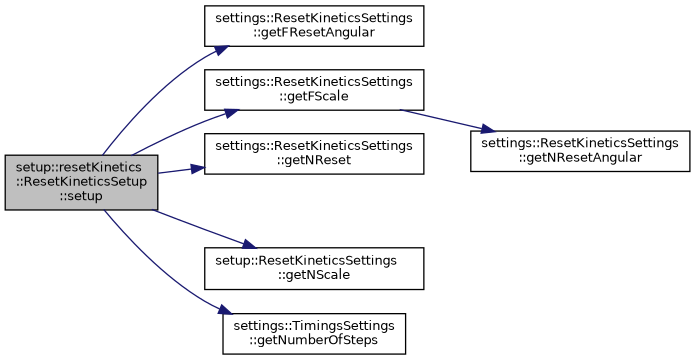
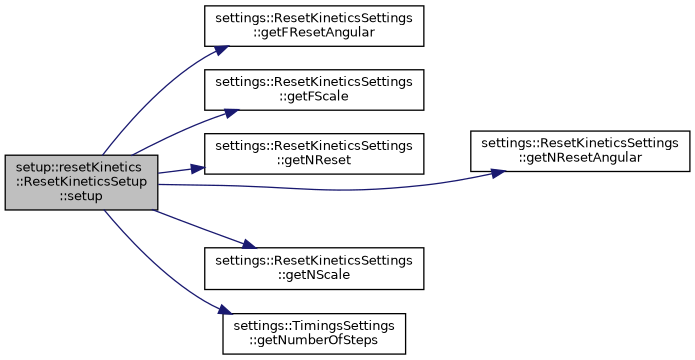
edge "settings::ResetKineticsSettings ::getFScale" -> "settings::ResetKineticsSettings ::getNResetAngular": now "setup::resetKinetics ::ResetKineticsSetup ::setup" -> "settings::ResetKineticsSettings ::getNResetAngular"
node "setup::ResetKineticsSettings ::getNScale": label "setup::ResetKineticsSettings ::getNScale" -> "settings::ResetKineticsSettings ::getNScale"
